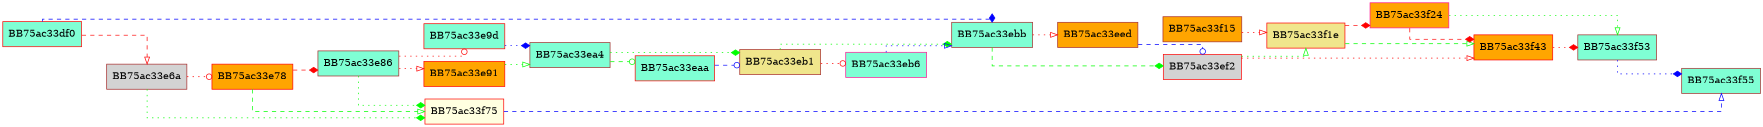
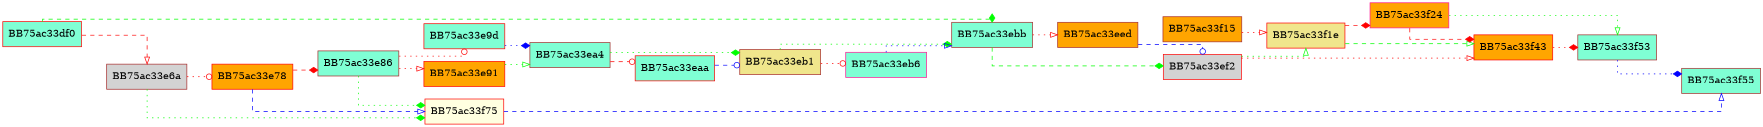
edge "BB75ac33df0" -> "BB75ac33ebb": color blue -> green
edge "BB75ac33ea4" -> "BB75ac33eaa": color green -> red
edge "BB75ac33e78" -> "BB75ac33f75": color green -> blue
